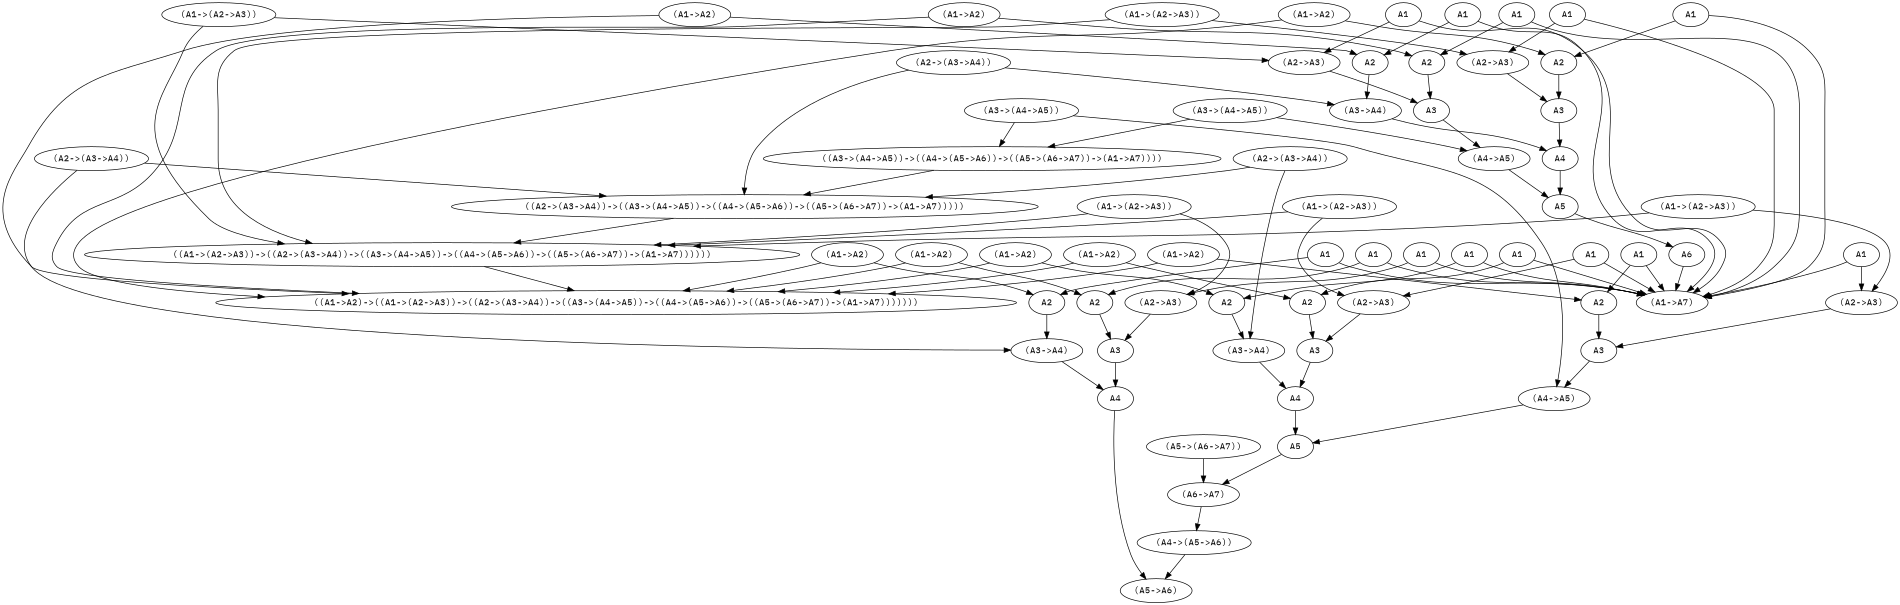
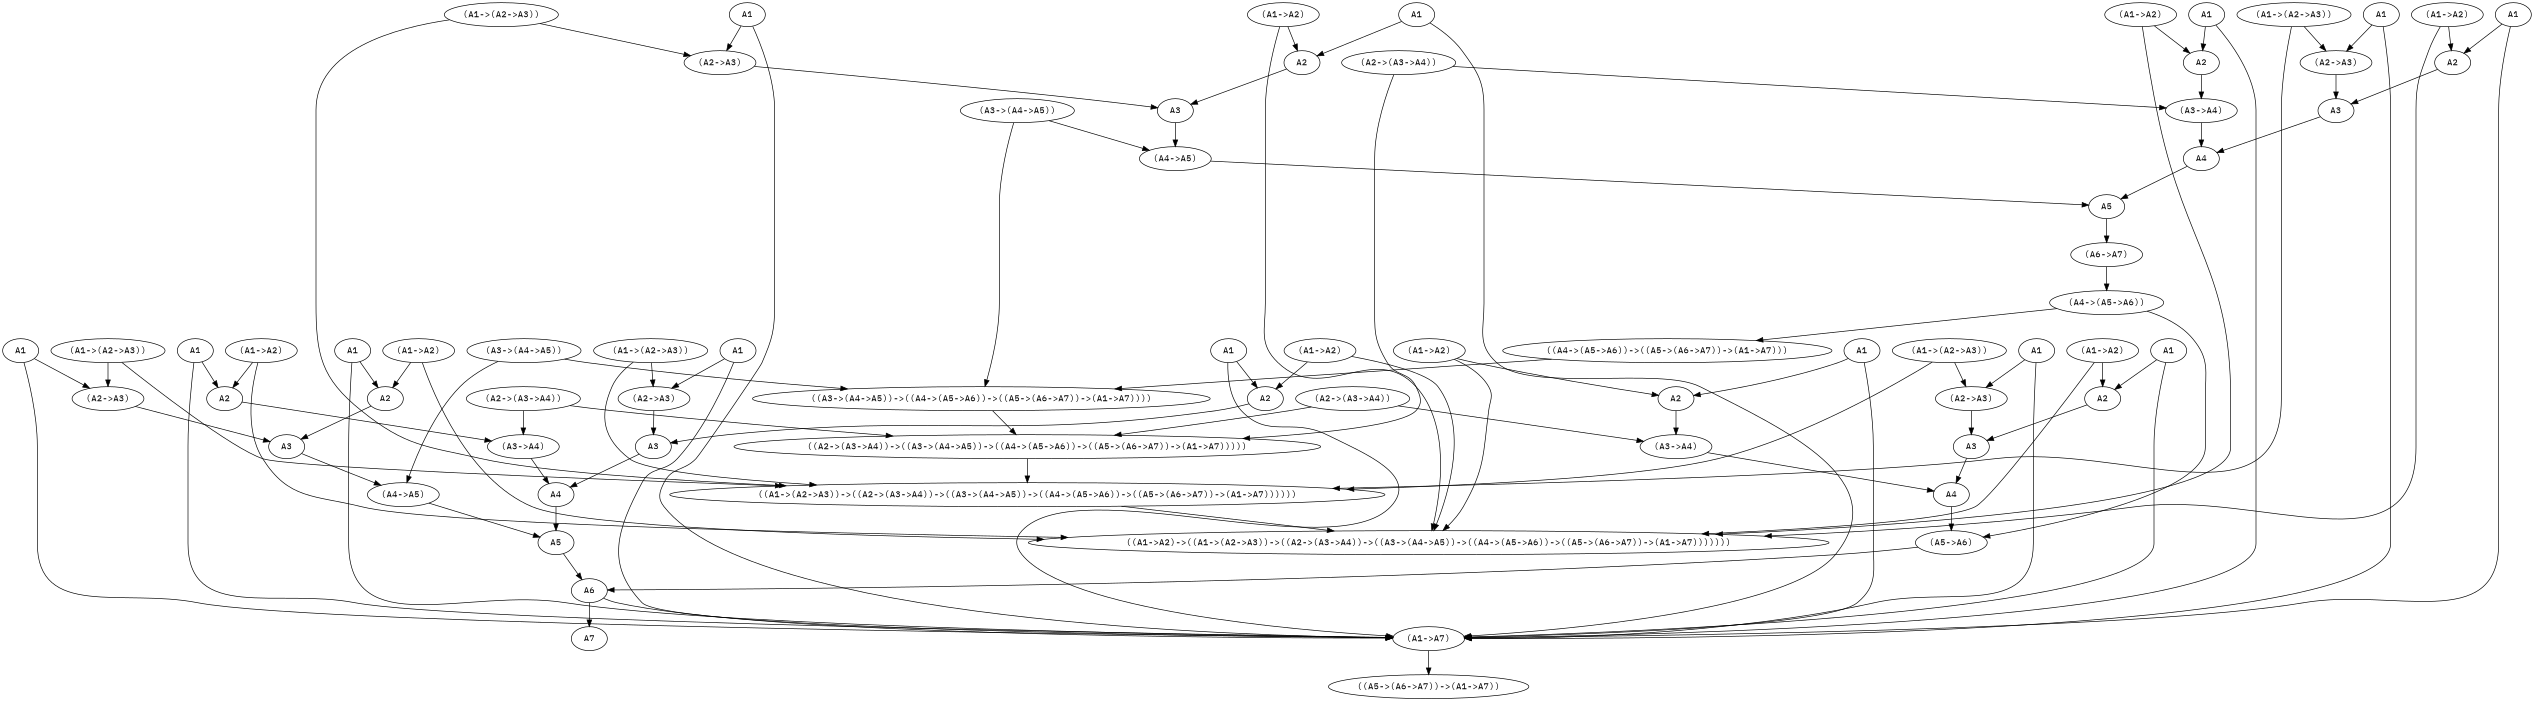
node "((A4->(A5->A6))->((A5->(A6->A7))->(A1->A7)))": added
node "(A5->(A6->A7))": removed
edge "(A5->A6)" -> "A6": added
node "A7": added
node "((A5->(A6->A7))->(A1->A7))": added
